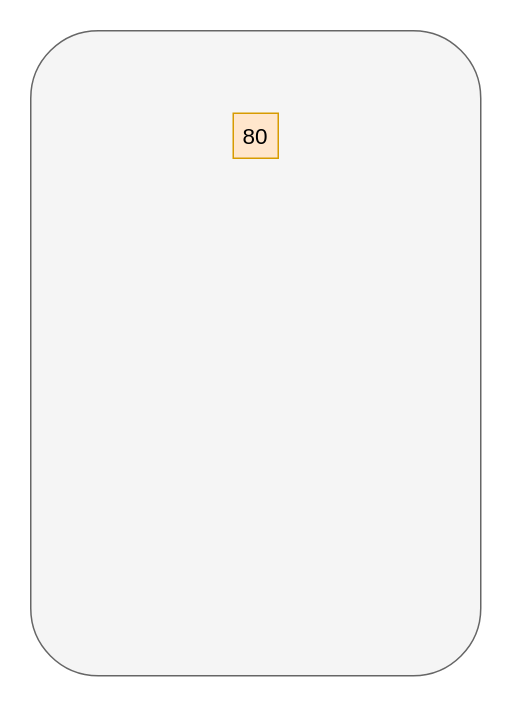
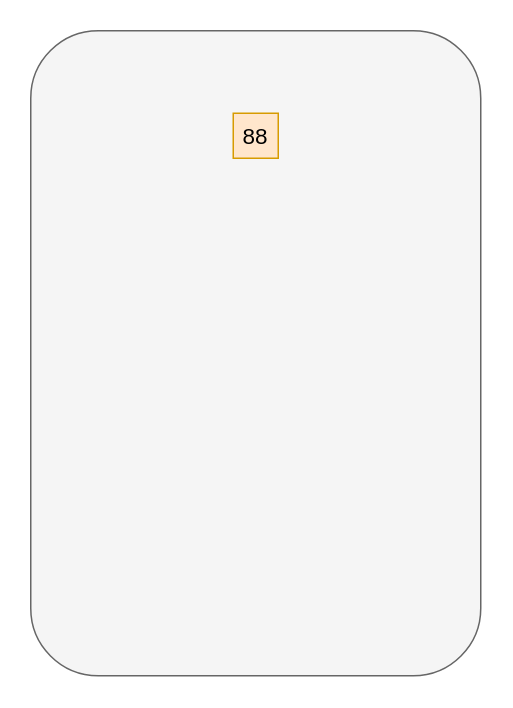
node "80": label "80" -> "88"
